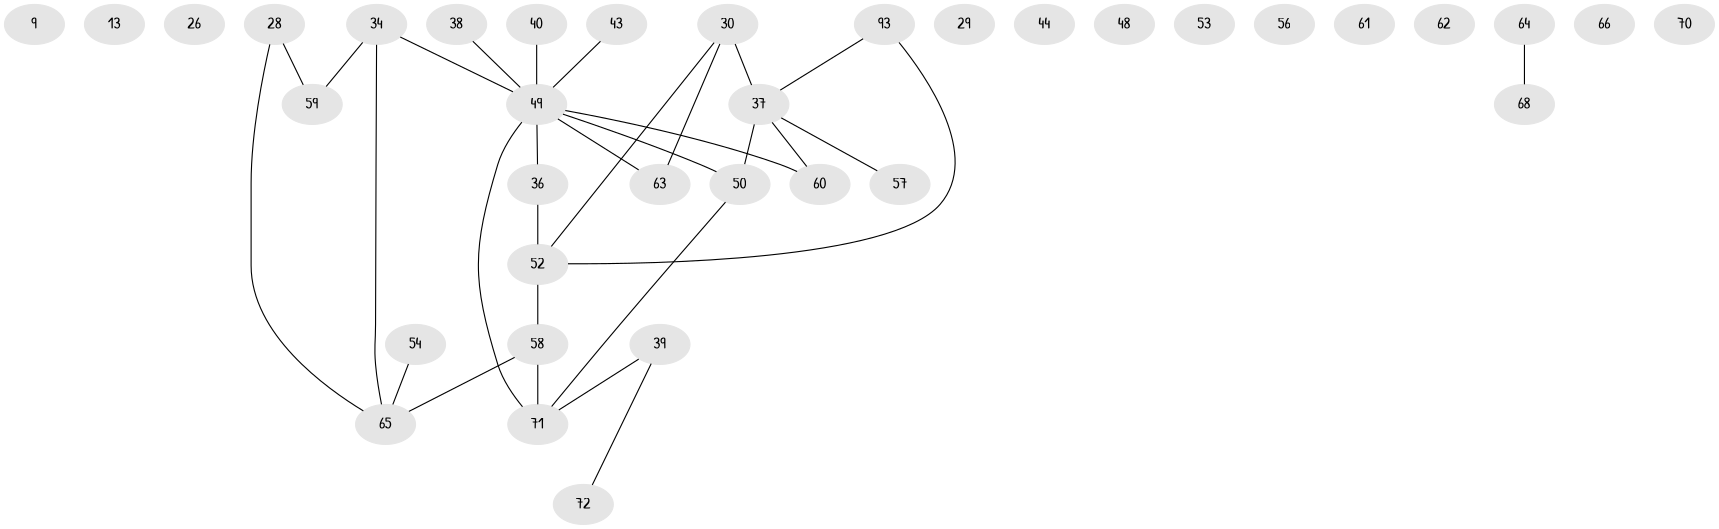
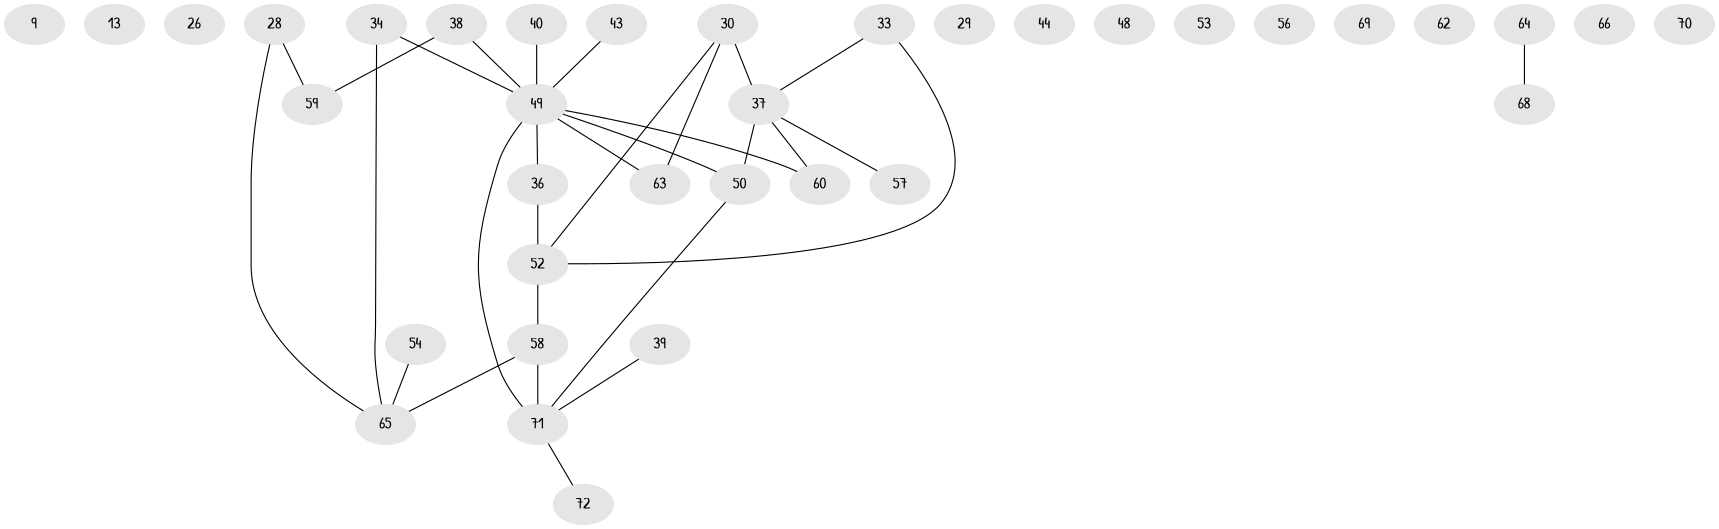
node "93": label "93" -> "33"
node "61": label "61" -> "69"
edge "34" -- "59": now "38" -- "59"
edge "39" -- "72": now "71" -- "72"
